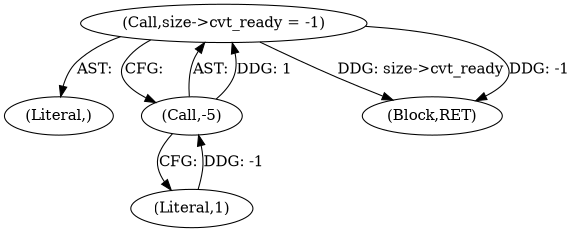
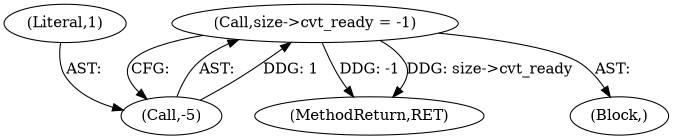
node "(Literal,)": label "(Literal,)" -> "(Block,)"
node "(Block,RET)": label "(Block,RET)" -> "(MethodReturn,RET)"
edge "(Call,-5)" -> "(Literal,1)": removed, label "CFG:"
edge "(Literal,1)" -> "(Call,-5)": label "DDG: -1" -> "AST: "
